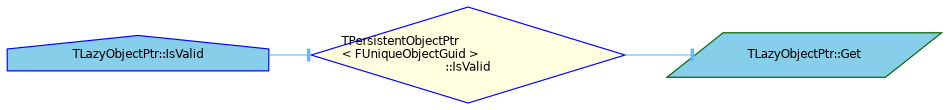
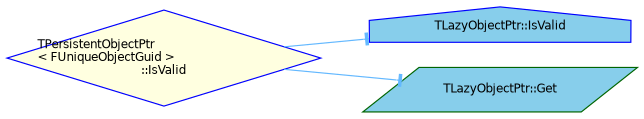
edge "TLazyObjectPtr::IsValid" -> "TPersistentObjectPtr < FUniqueObjectGuid > ::IsValid": reversed
